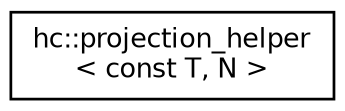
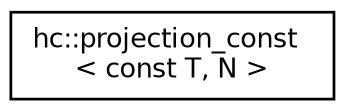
node "hc::projection_helper < const T, N >": label "hc::projection_helper < const T, N >" -> "hc::projection_const < const T, N >"
